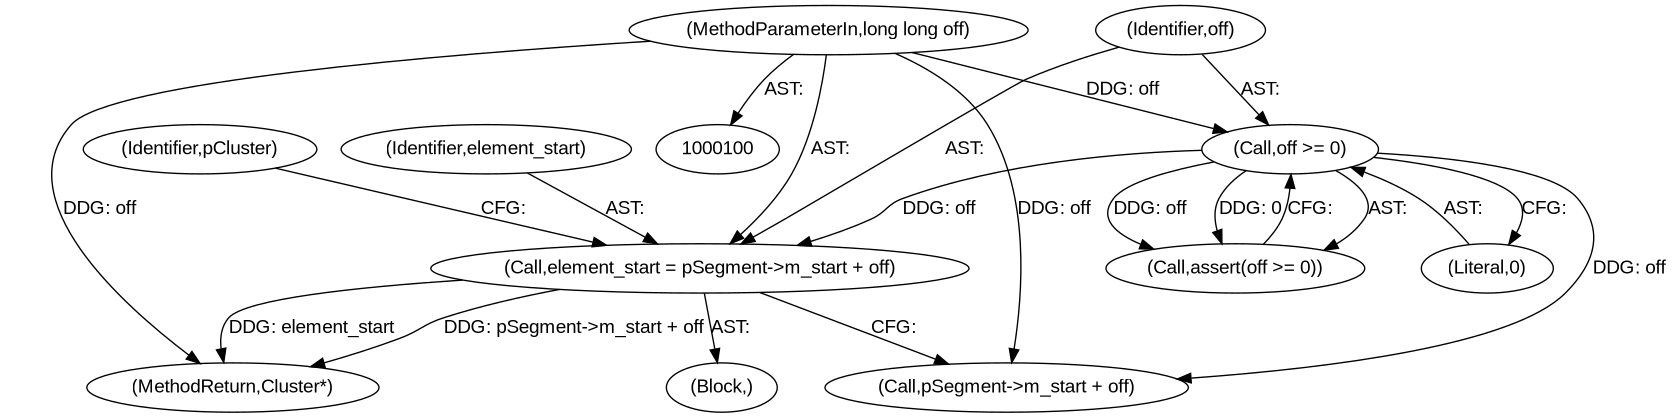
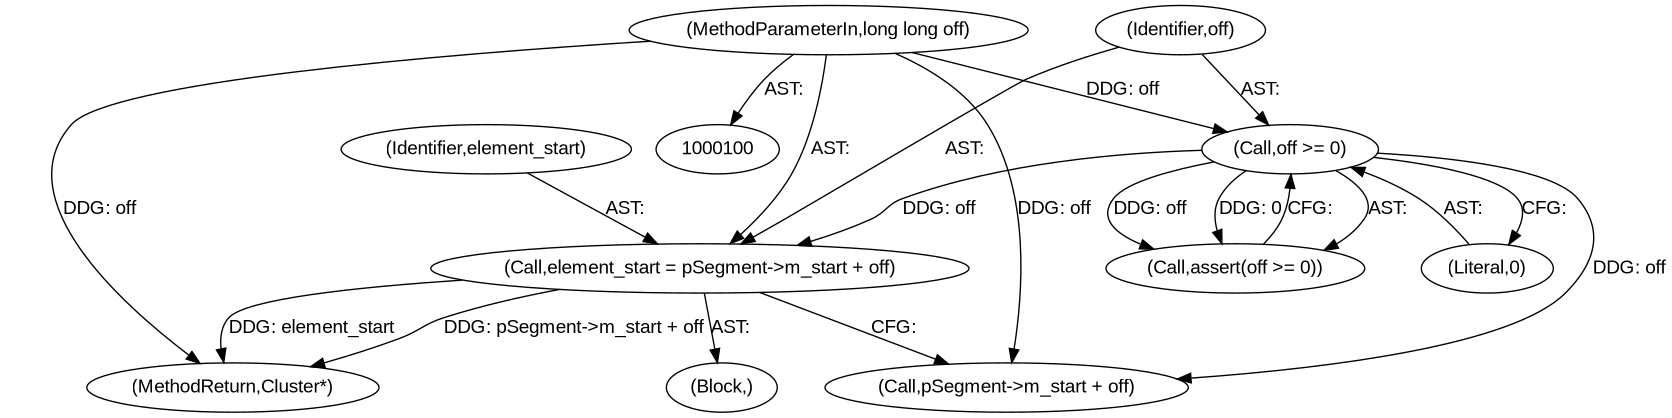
node "(Identifier,pCluster)": removed
